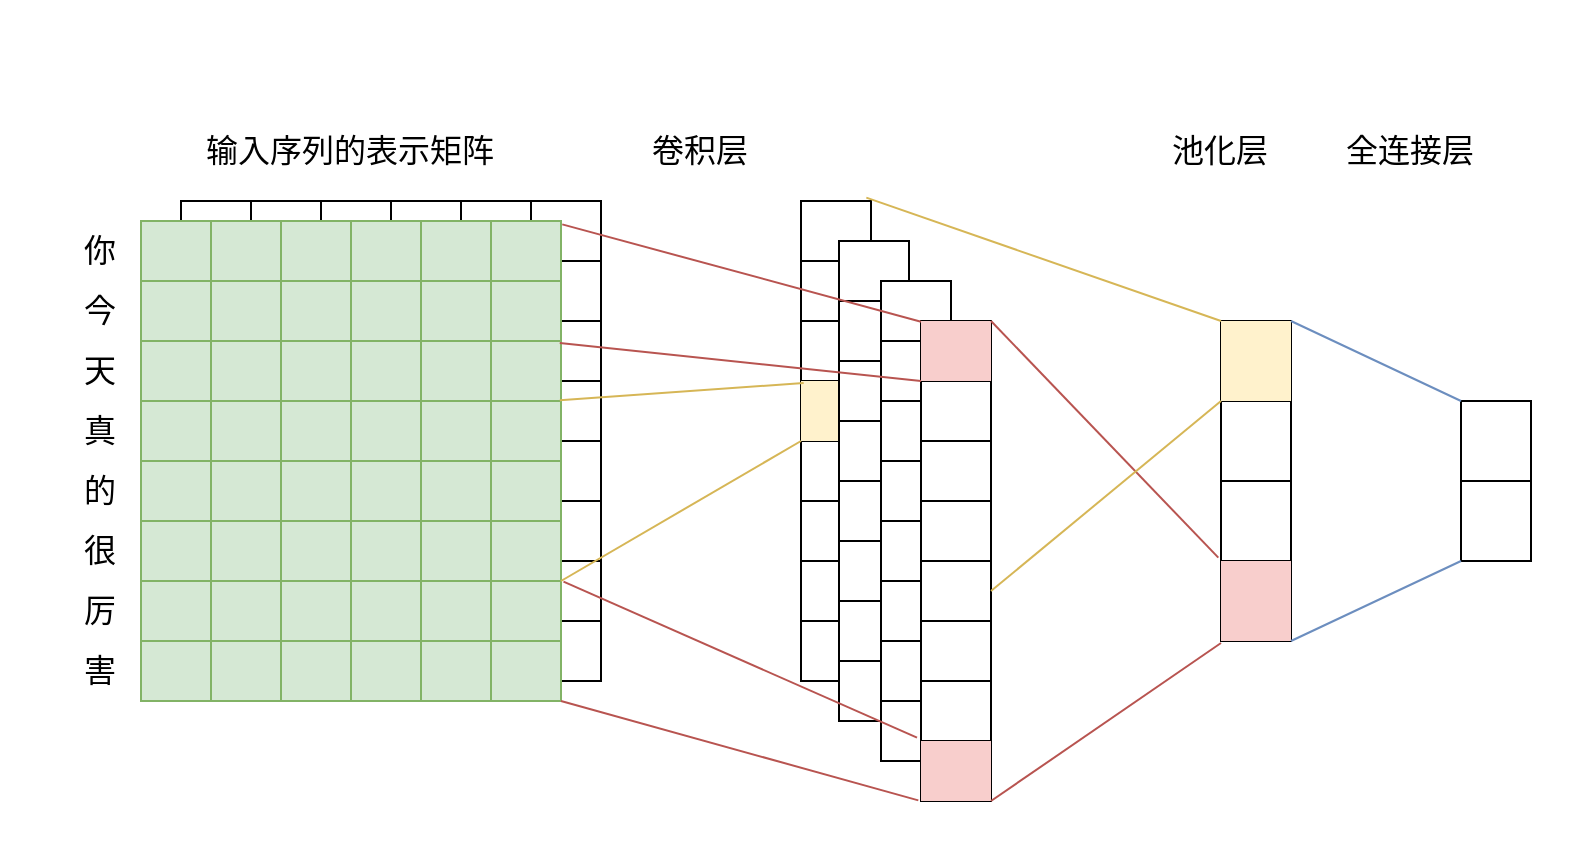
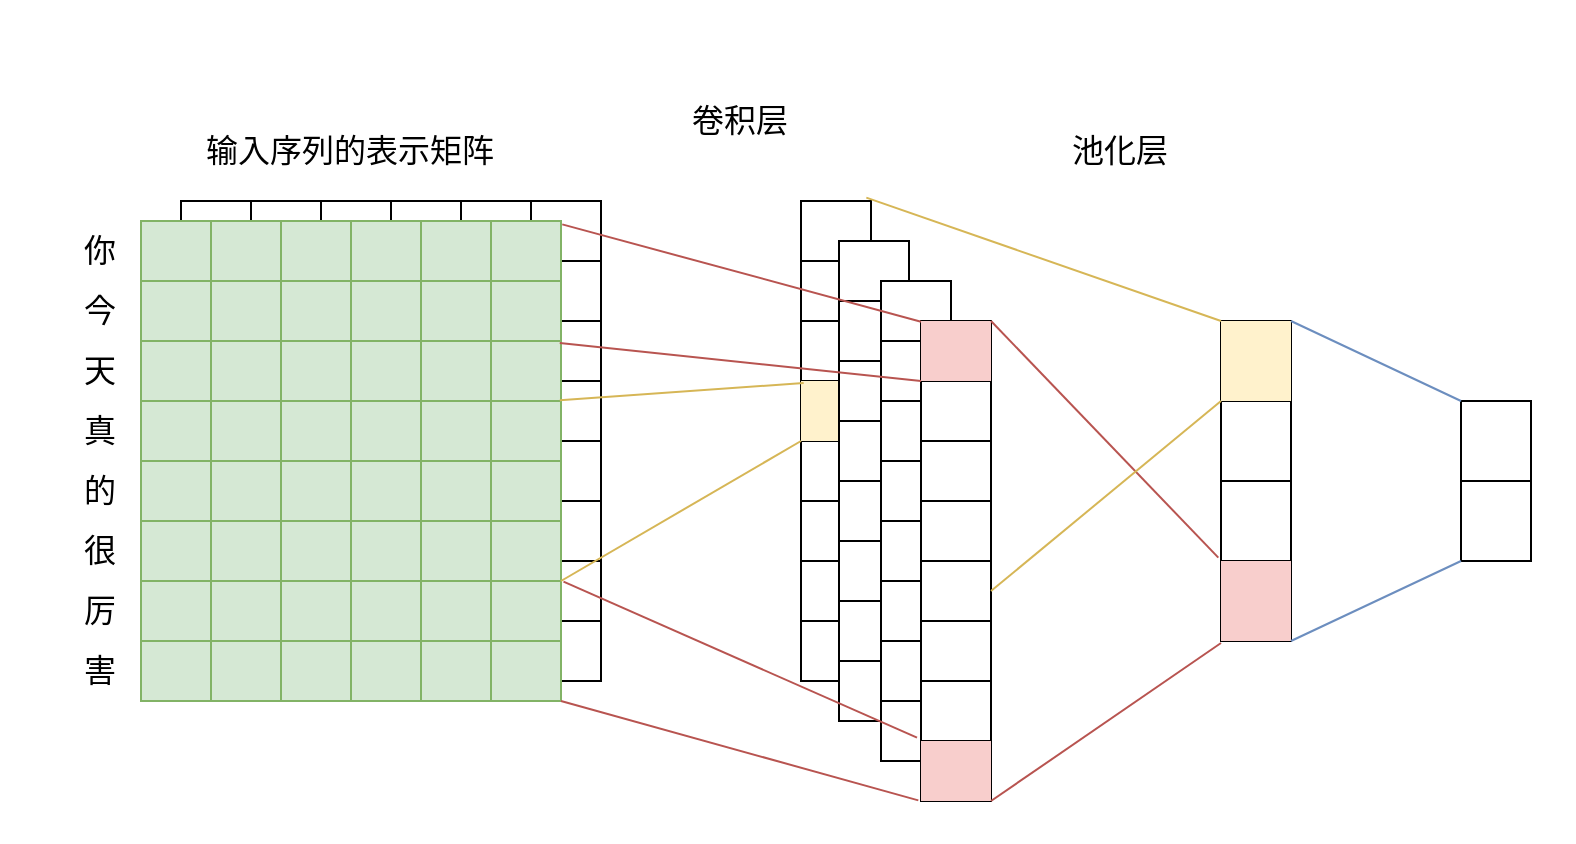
node "卷积层": moved (701, 151) -> (741, 121)
node "池化层": moved (1221, 151) -> (1121, 151)
node "全连接层": removed
